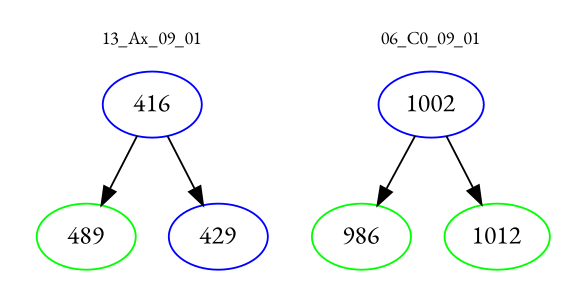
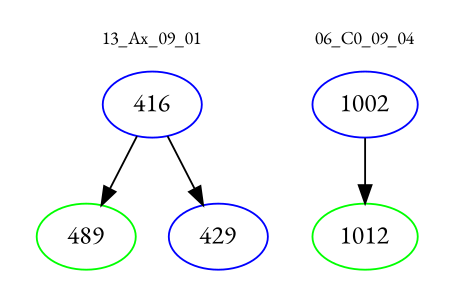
cluster "06_C0_09_01": label "06_C0_09_01" -> "06_C0_09_04"
node "986": removed
